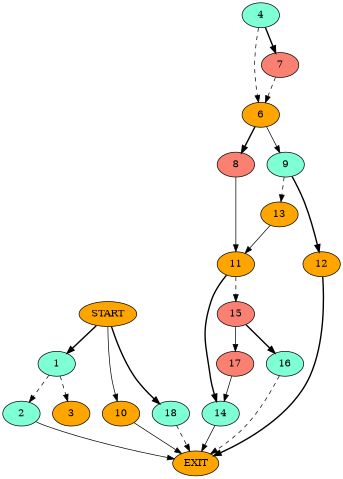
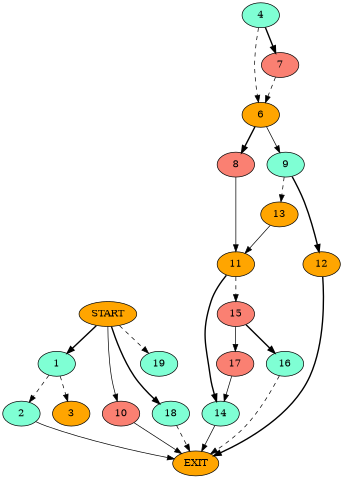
node "19": added
node "10": fillcolor orange -> salmon
